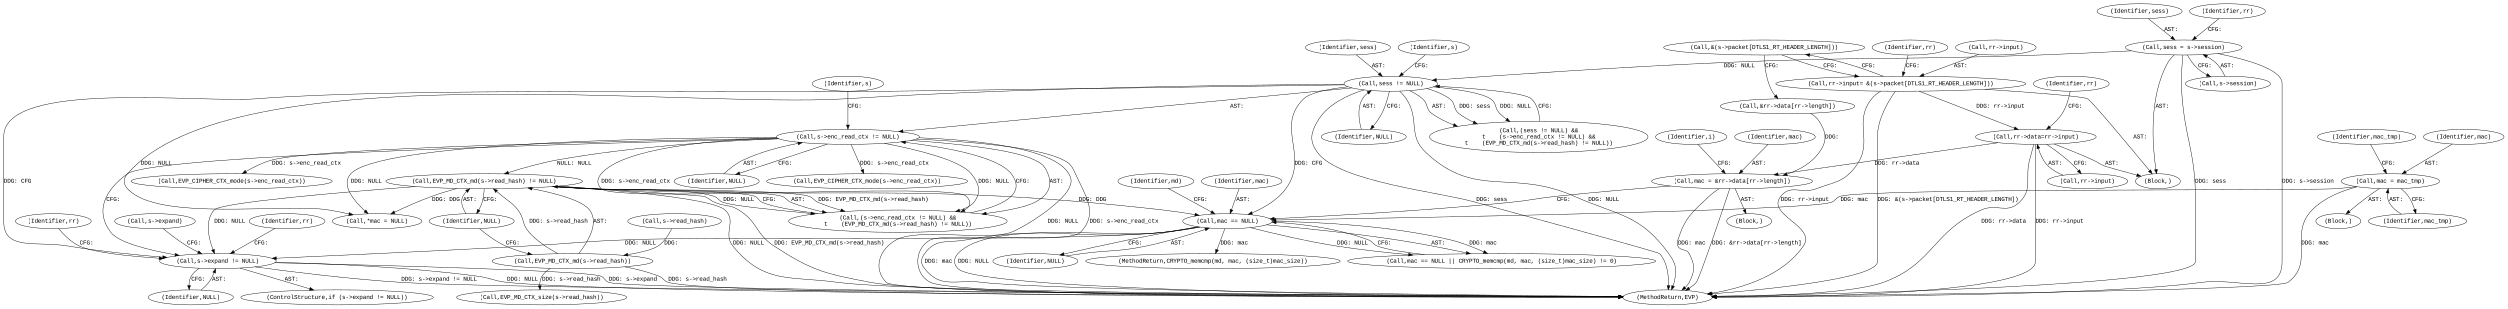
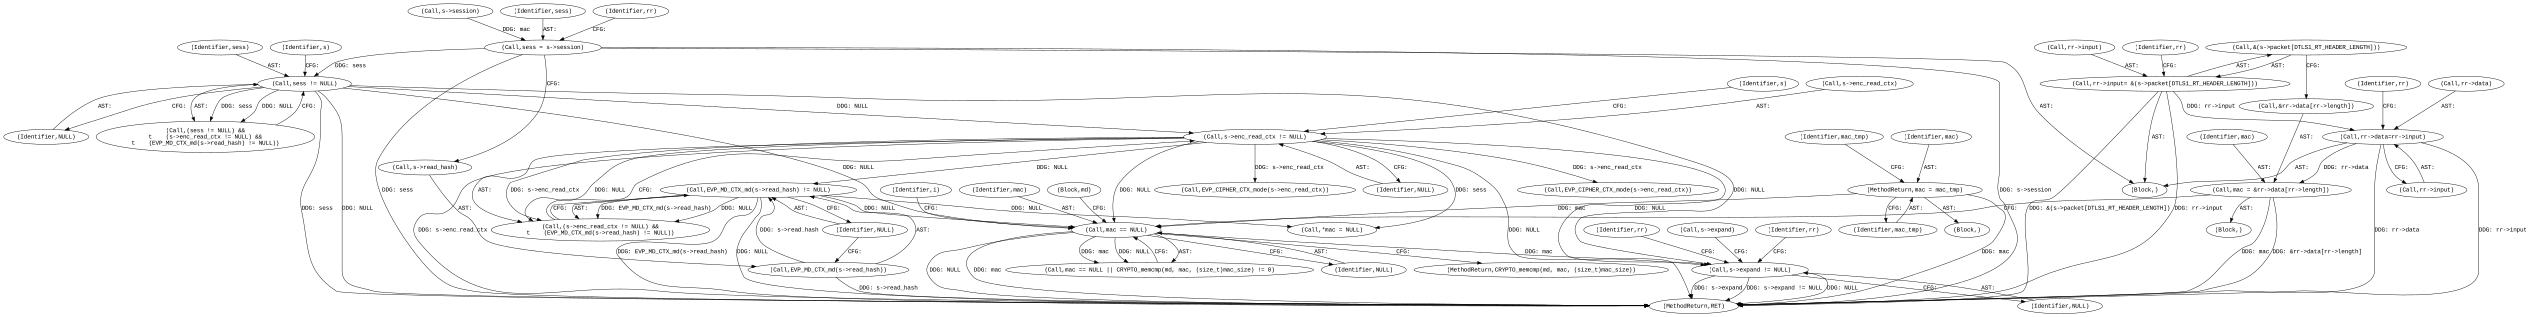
edge "(Call,sess = s->session)" -> "(Call,sess != NULL)": label "DDG: NULL" -> "DDG: sess"
edge "(Call,&(s->packet[DTLS1_RT_HEADER_LENGTH]))" -> "(Call,rr->input= &(s->packet[DTLS1_RT_HEADER_LENGTH]))": label "CFG: " -> "AST: "
edge "(Call,rr->input= &(s->packet[DTLS1_RT_HEADER_LENGTH]))" -> "(Call,&(s->packet[DTLS1_RT_HEADER_LENGTH]))": label "CFG: " -> "AST: "
edge "(Call,sess = s->session)" -> "(Call,s->session)": now "(Call,sess = s->session)" -> "(Call,s->read_hash)"
edge "(Call,s->session)" -> "(Call,sess = s->session)": label "AST: " -> "DDG: mac"
node "(Call,s->enc_read_ctx)": added
node "(Call,rr->data)": added
edge "(Call,sess != NULL)" -> "(Call,*mac = NULL)": removed, label "DDG: NULL"
edge "(Call,sess != NULL)" -> "(Call,s->enc_read_ctx != NULL)": label "AST: " -> "DDG: NULL"
edge "(Call,&rr->data[rr->length])" -> "(Call,mac = &rr->data[rr->length])": label "DDG: " -> "AST: "
edge "(Identifier,i)" -> "(Call,mac = &rr->data[rr->length])": now "(Identifier,i)" -> "(Call,mac == NULL)"
edge "(Call,s->enc_read_ctx != NULL)" -> "(Call,EVP_MD_CTX_md(s->read_hash) != NULL)": label "NULL: NULL" -> "DDG: NULL"
edge "(Call,sess != NULL)" -> "(Call,mac == NULL)": label "DDG: CFG" -> "DDG: NULL"
edge "(Call,s->enc_read_ctx != NULL)" -> "(Call,mac == NULL)": added, label "DDG: NULL"
edge "(Call,sess != NULL)" -> "(Call,s->expand != NULL)": label "DDG: CFG" -> "DDG: NULL"
edge "(Call,s->enc_read_ctx != NULL)" -> "(Call,*mac = NULL)": label "DDG: NULL" -> "DDG: sess"
node "(Identifier,md)": label "(Identifier,md)" -> "(Block,md)"
node "(Call,mac = mac_tmp)": label "(Call,mac = mac_tmp)" -> "(MethodReturn,mac = mac_tmp)"
edge "(Call,EVP_MD_CTX_md(s->read_hash) != NULL)" -> "(Call,s->expand != NULL)": removed, label "DDG: NULL"
edge "(Call,s->enc_read_ctx != NULL)" -> "(Call,s->expand != NULL)": label "CFG: " -> "DDG: NULL"
edge "(Call,EVP_MD_CTX_md(s->read_hash) != NULL)" -> "(Call,*mac = NULL)": label "DDG: DDG" -> "DDG: NULL"
edge "(Call,EVP_MD_CTX_md(s->read_hash) != NULL)" -> "(Call,mac == NULL)": label "DDG: DDG" -> "DDG: NULL"
edge "(Call,mac == NULL)" -> "(Call,s->expand != NULL)": label "DDG: NULL" -> "DDG: mac"
edge "(Call,s->read_hash)" -> "(Call,EVP_MD_CTX_md(s->read_hash))": label "DDG: " -> "AST: "
edge "(Call,mac == NULL)" -> "(MethodReturn,CRYPTO_memcmp(md, mac, (size_t)mac_size))": label "DDG: mac" -> "CFG: "
node "(ControlStructure,if (s->expand != NULL))": removed
node "(Call,EVP_MD_CTX_size(s->read_hash))": removed
node "(MethodReturn,EVP)": label "(MethodReturn,EVP)" -> "(MethodReturn,RET)"
